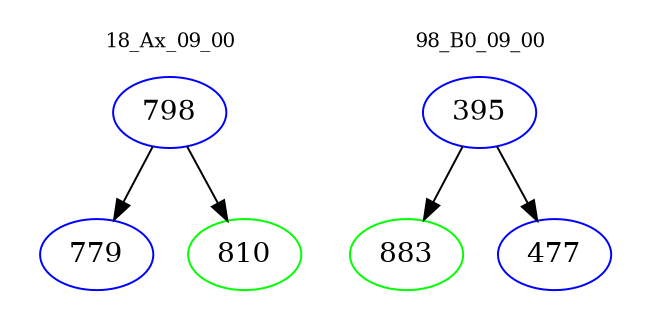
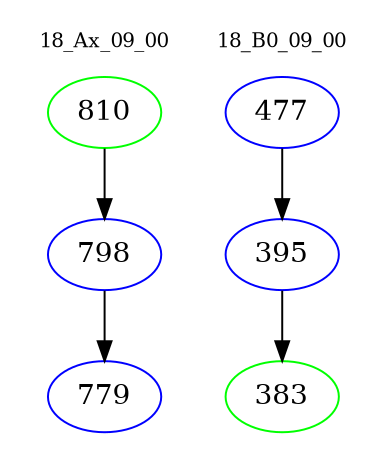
cluster "98_B0_09_00": label "98_B0_09_00" -> "18_B0_09_00"
edge "798" -> "810": reversed
edge "395" -> "477": reversed
node "883": label "883" -> "383"
